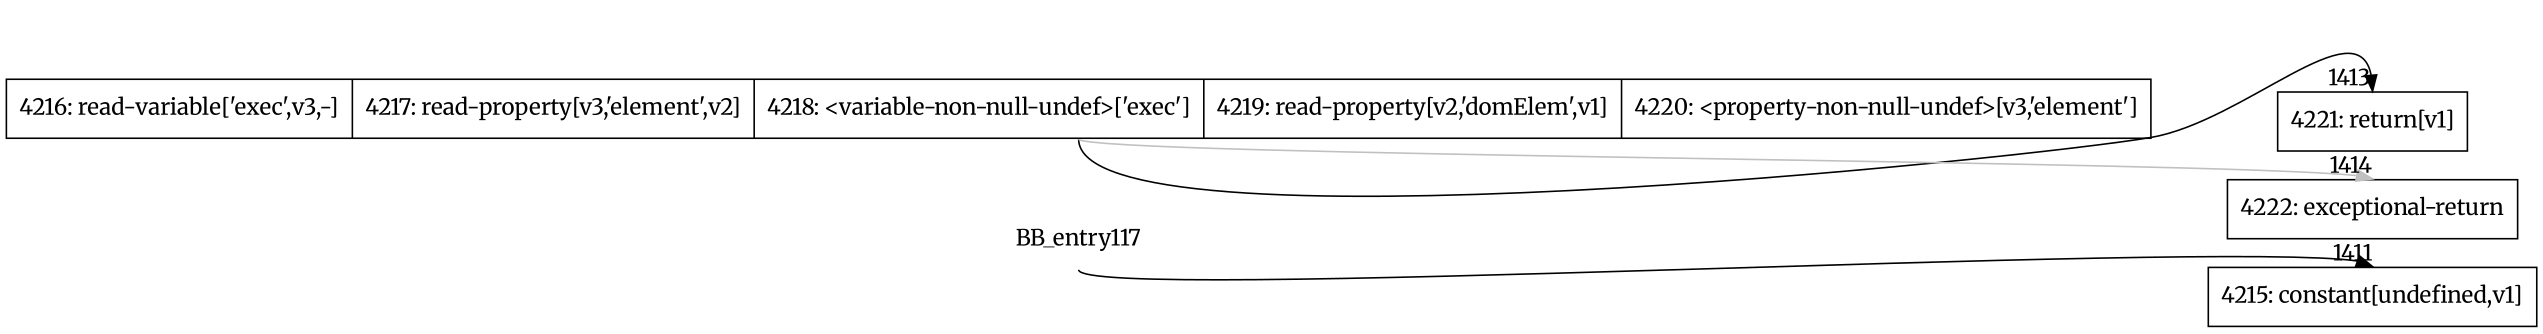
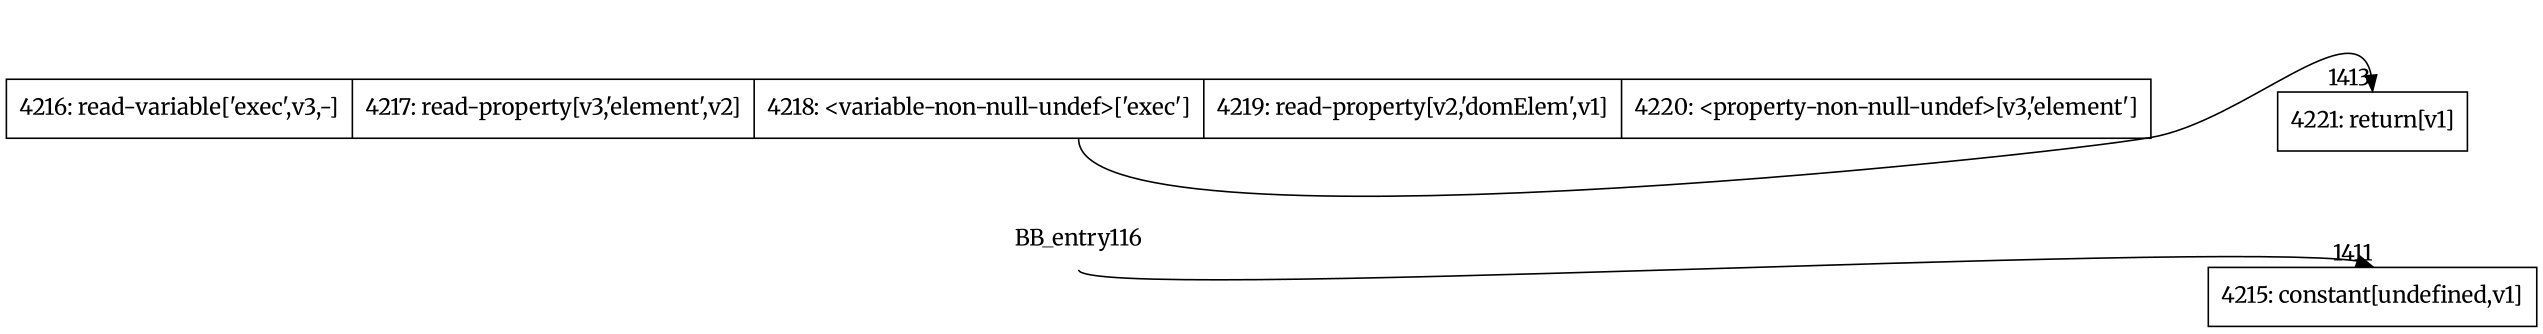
node "4222: exceptional-return": removed
node "BB_entry117": label "BB_entry117" -> "BB_entry116"
